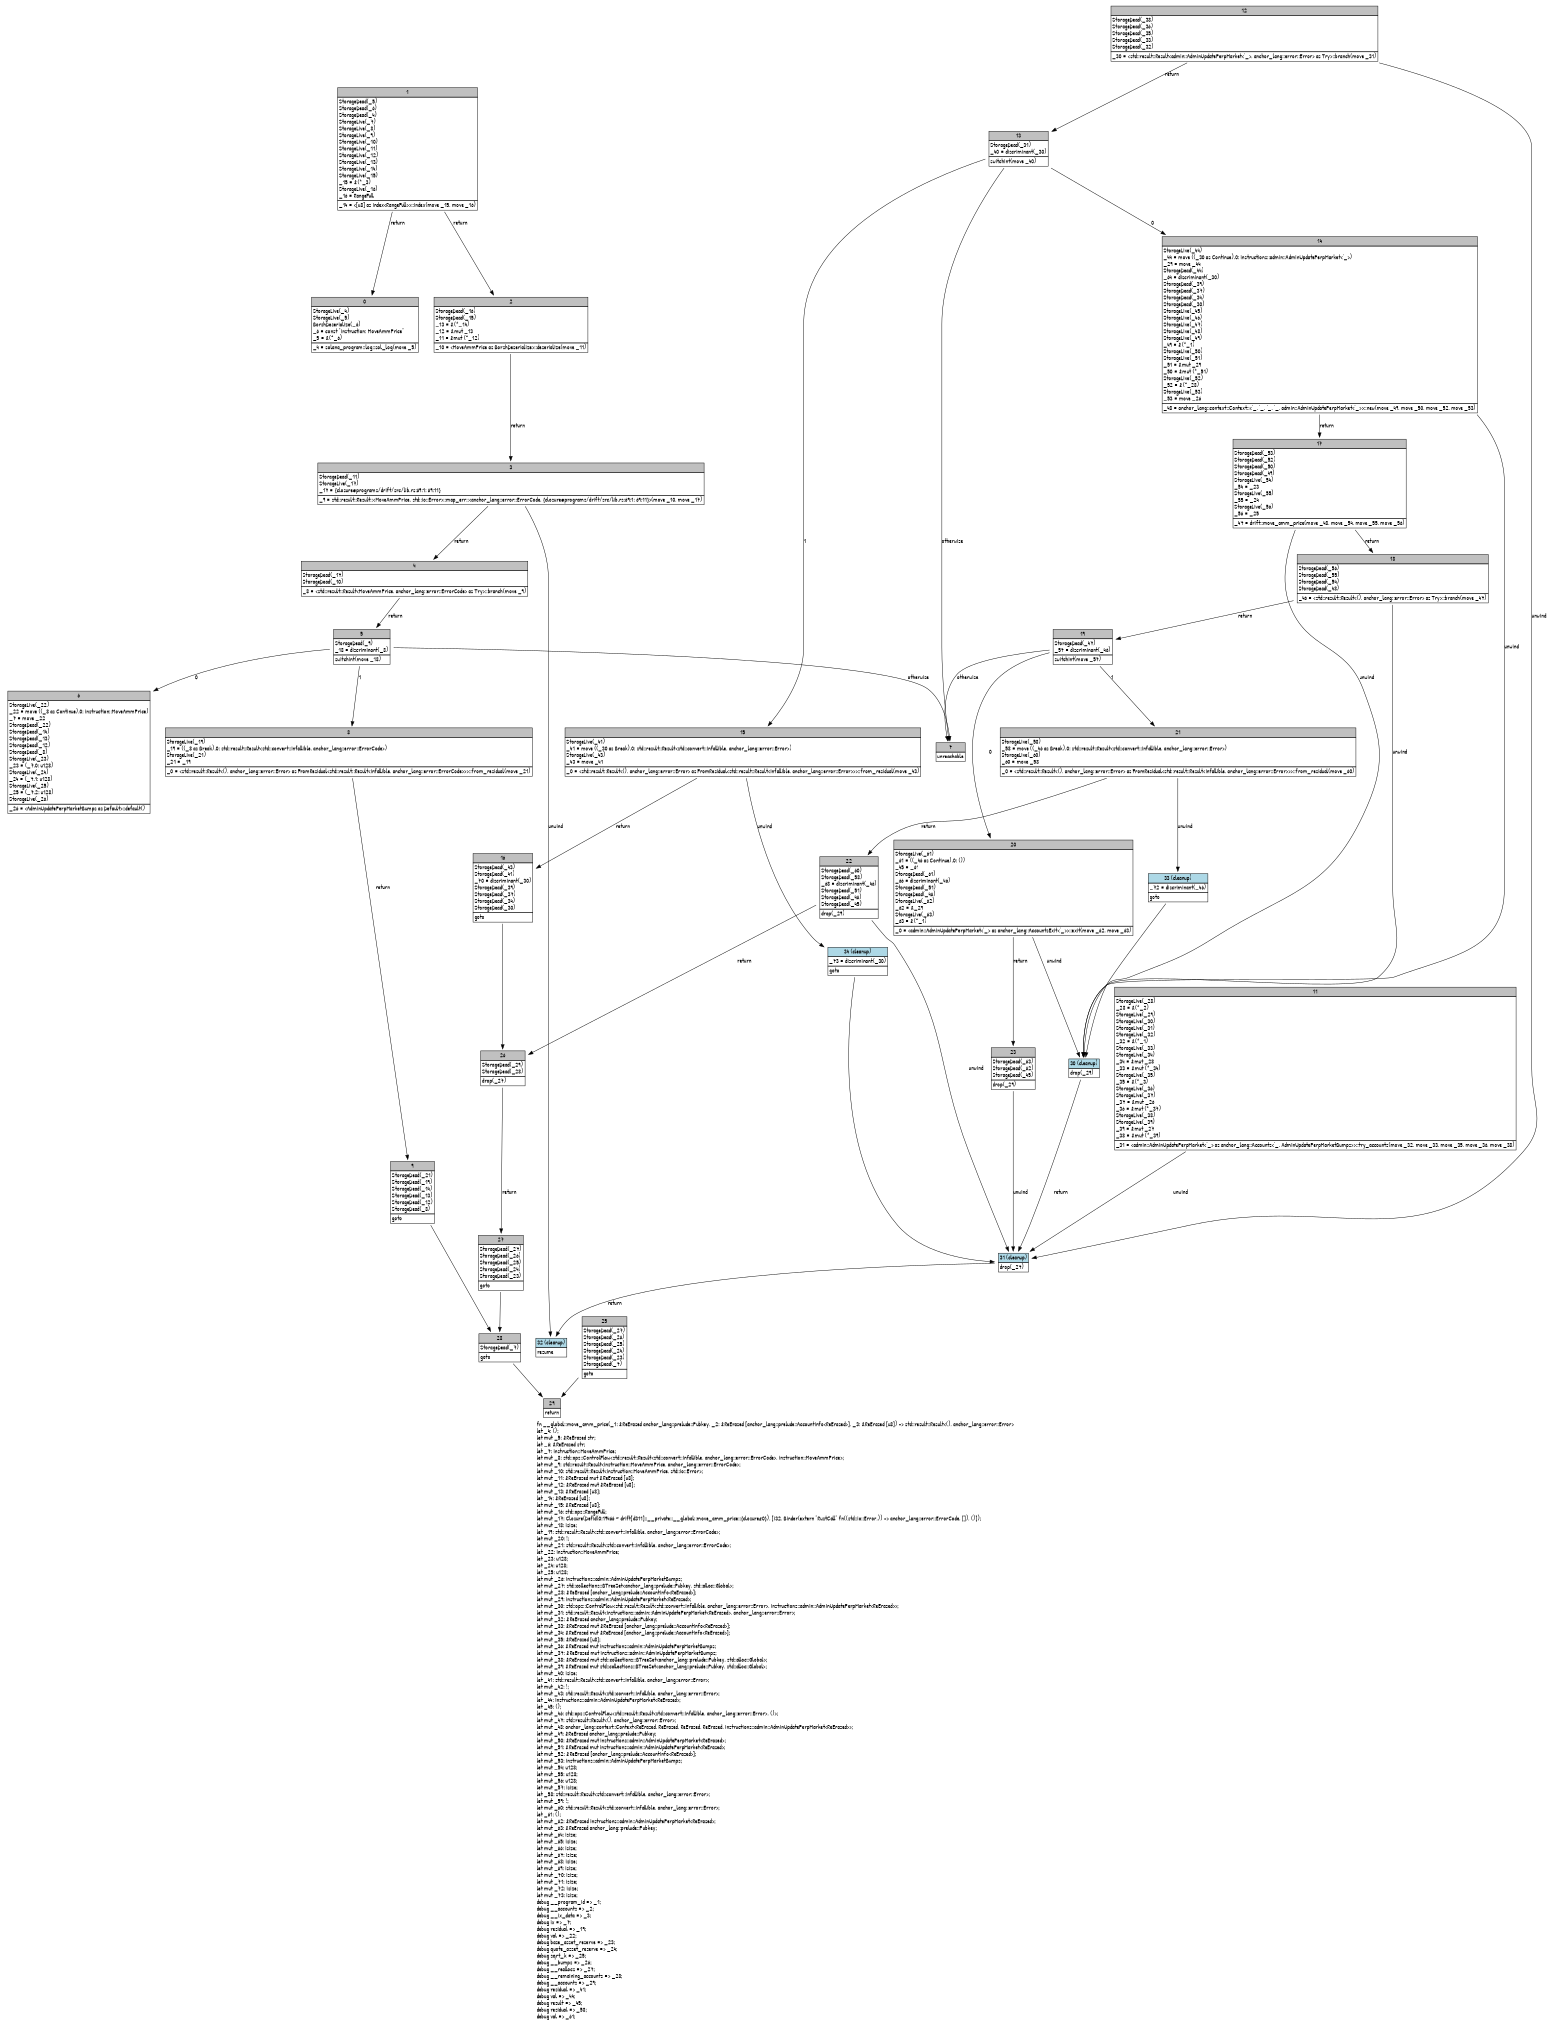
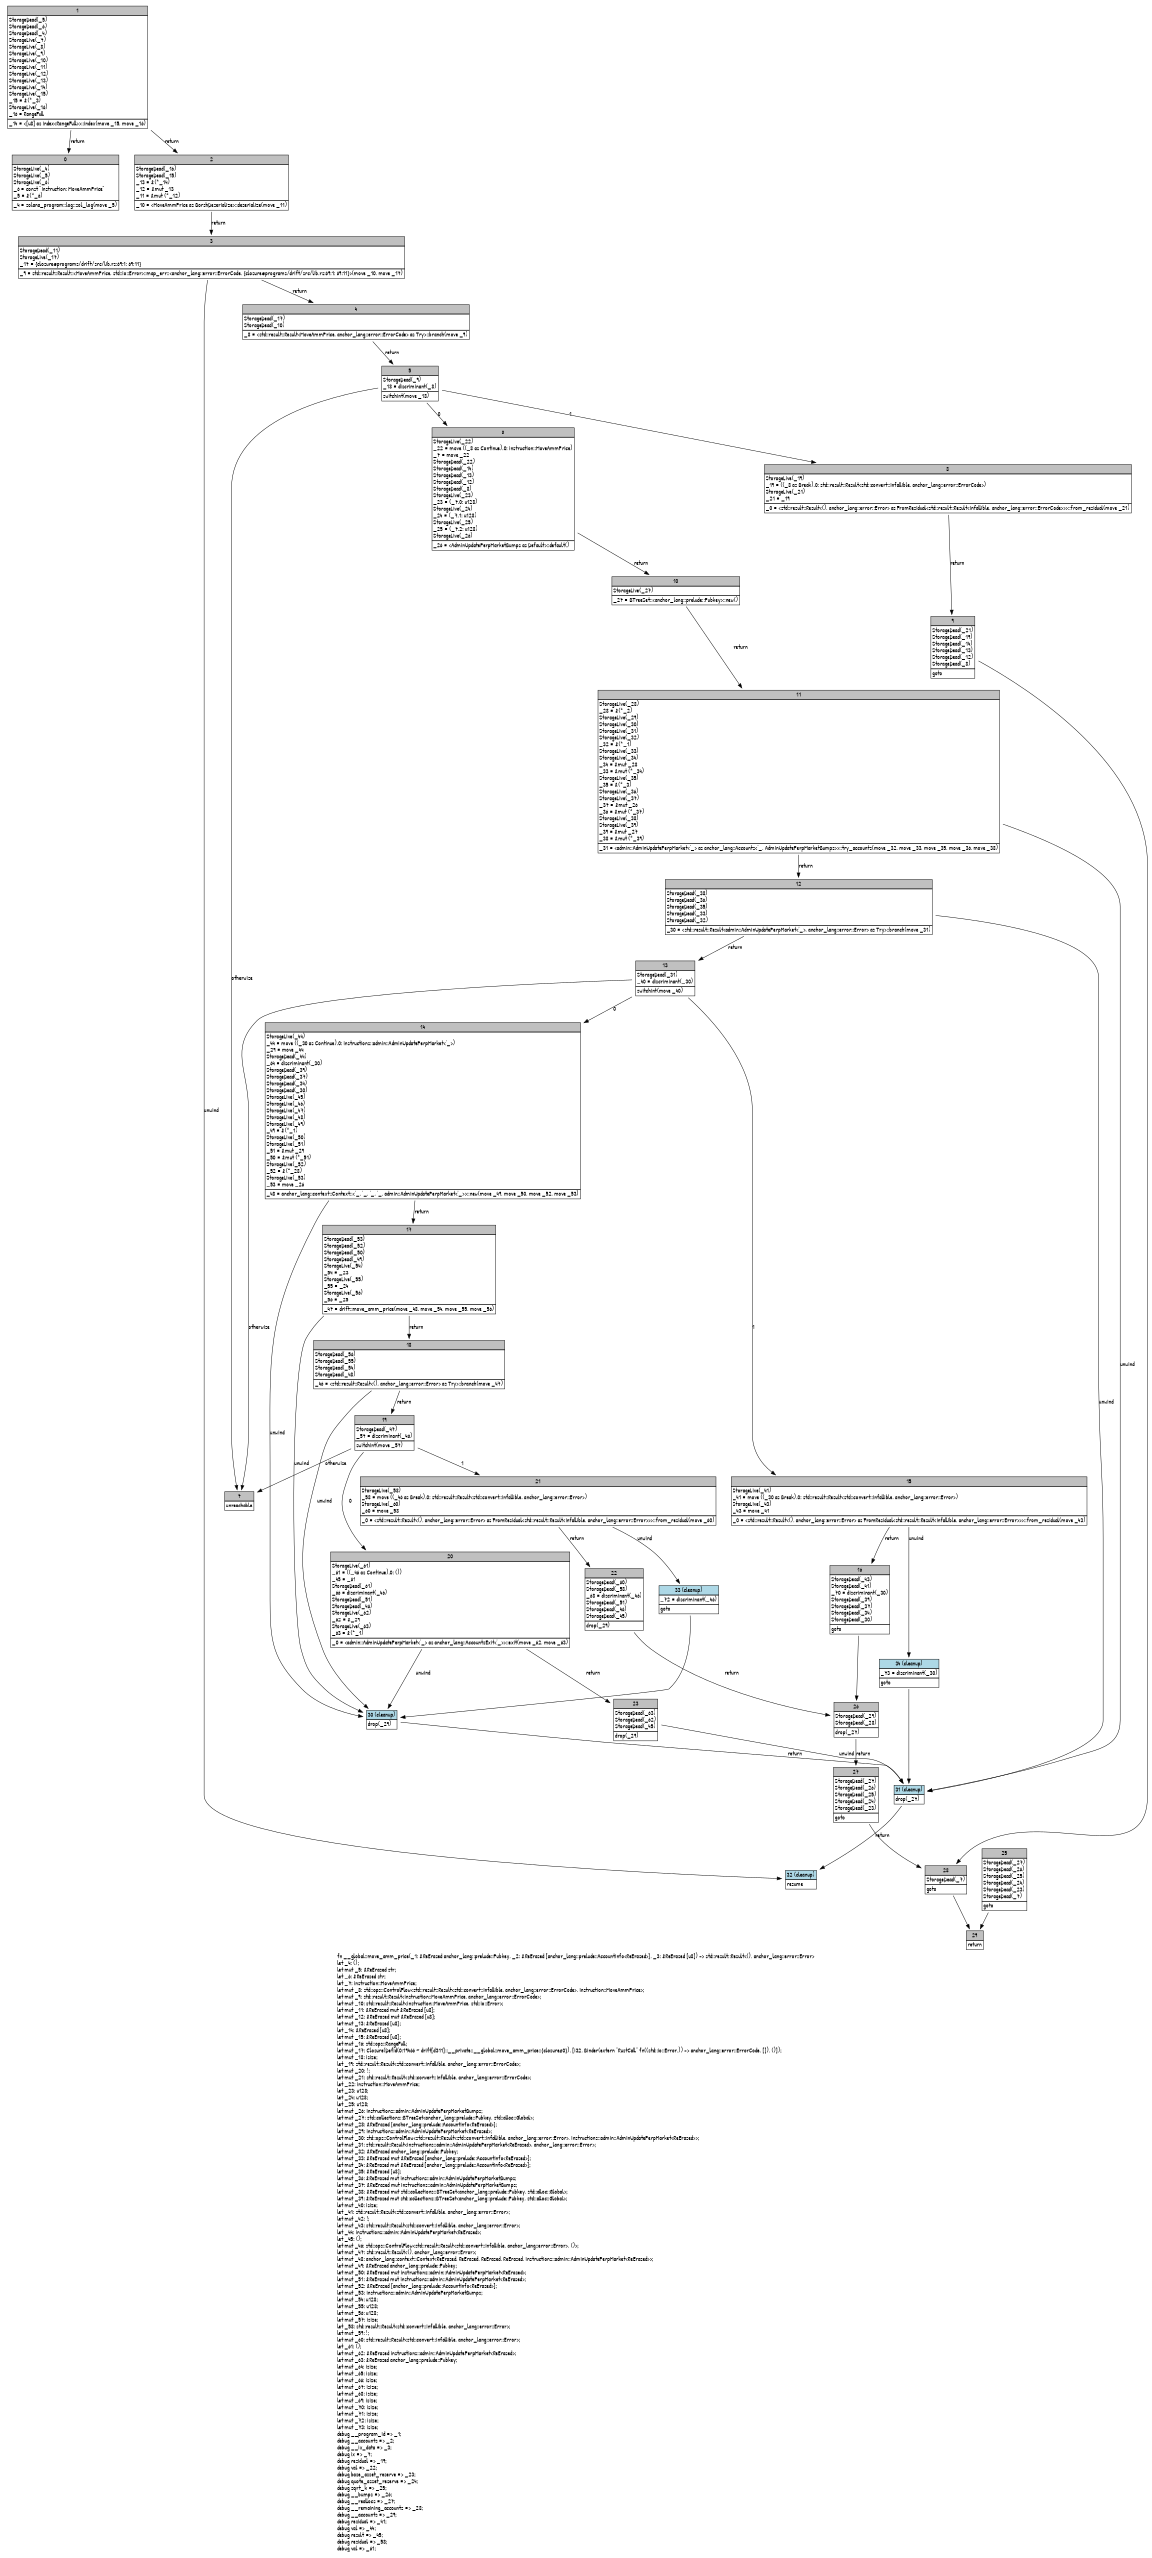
node "0": text "BorshDeserialize(_6)" -> "StorageLive(_6)"
node "10": added
edge "11" -> "12": added, label "return"
edge "22" -> "31 (cleanup)": removed, label "unwind"
